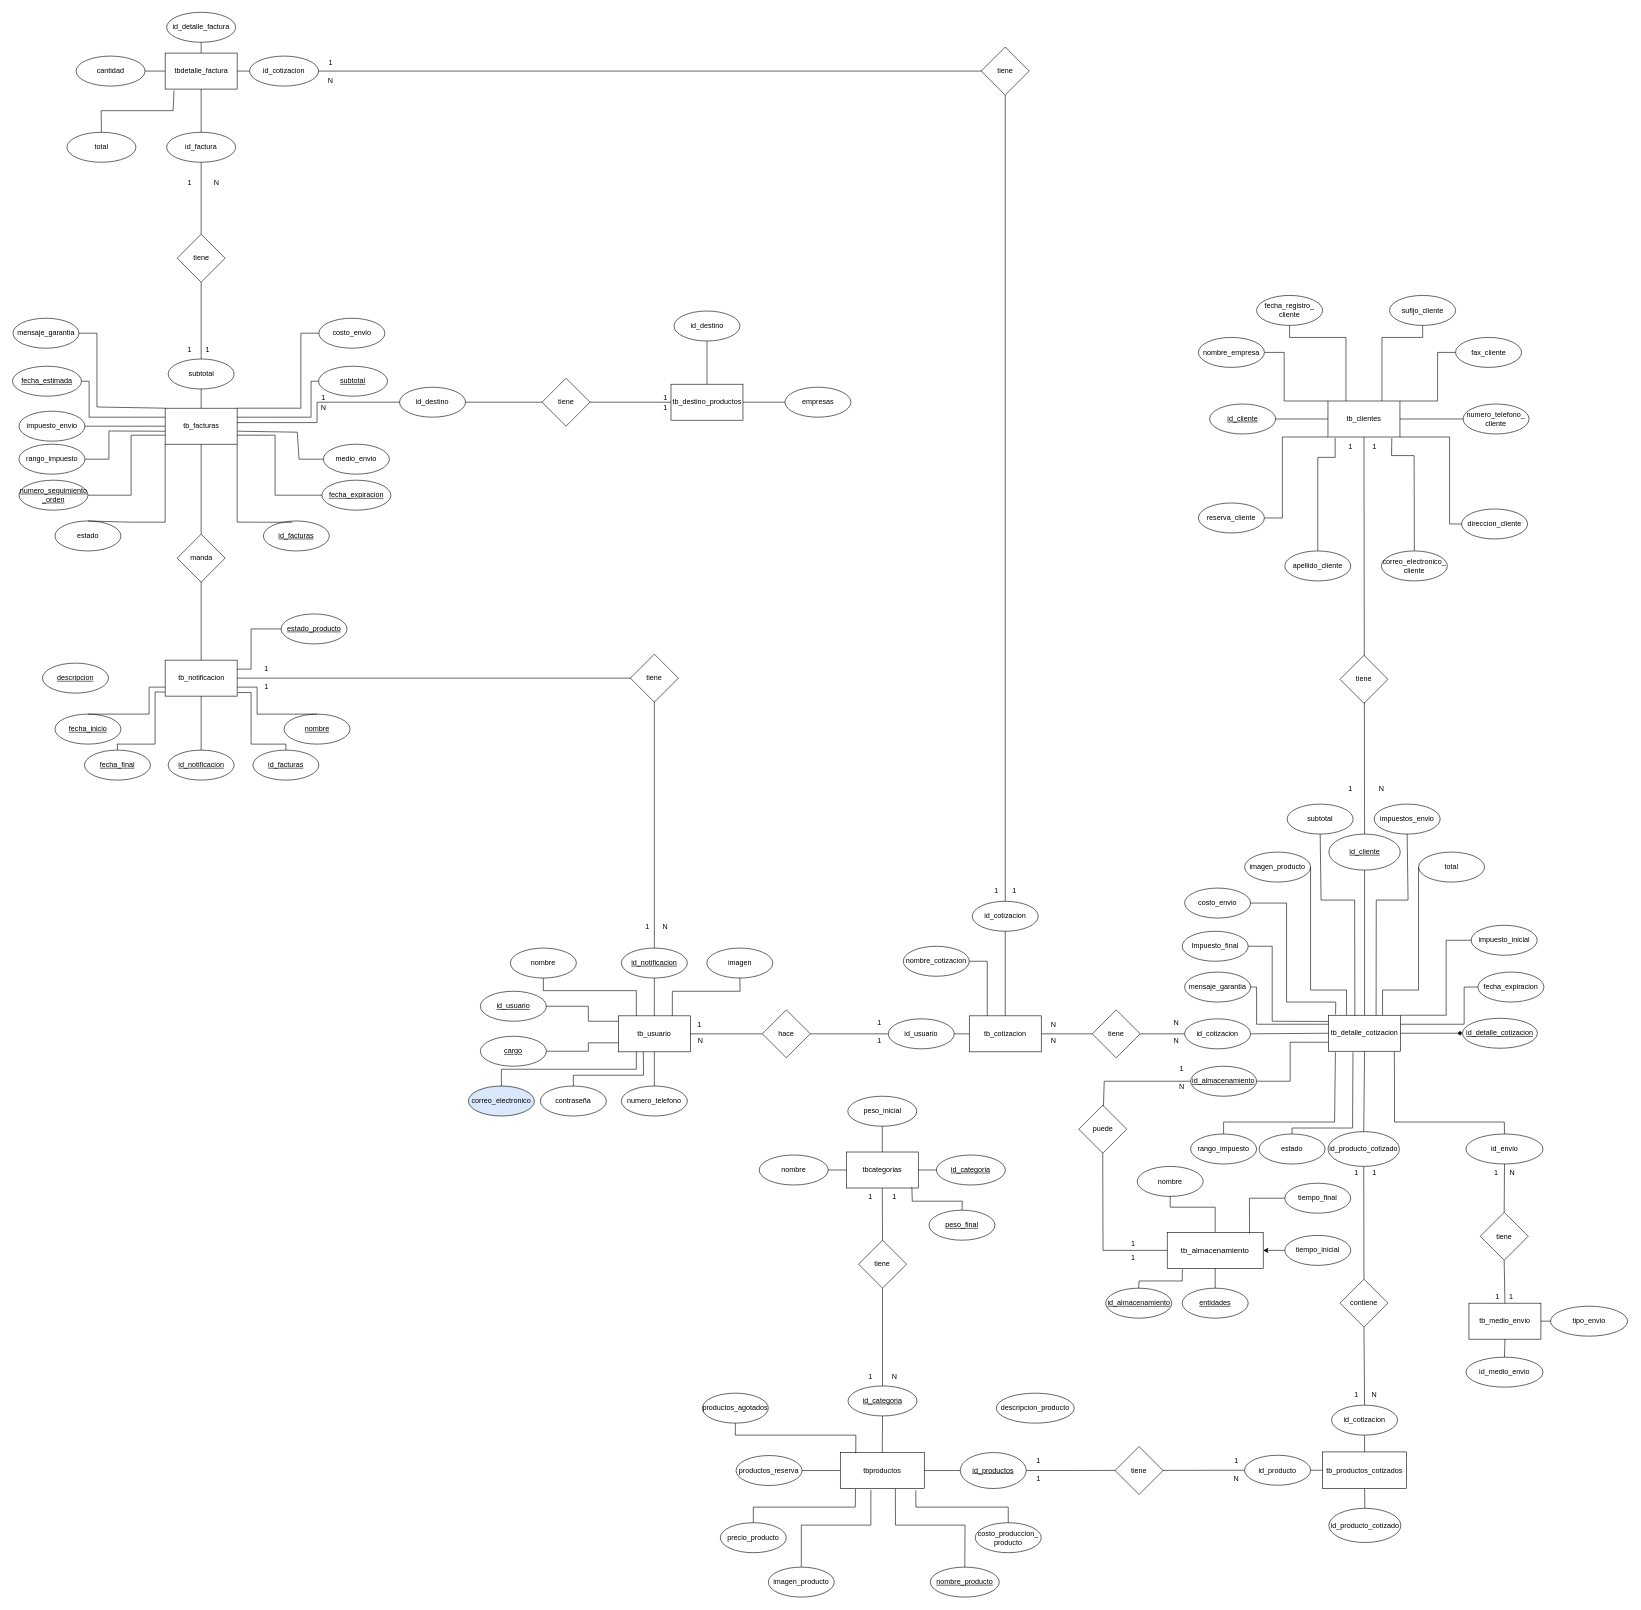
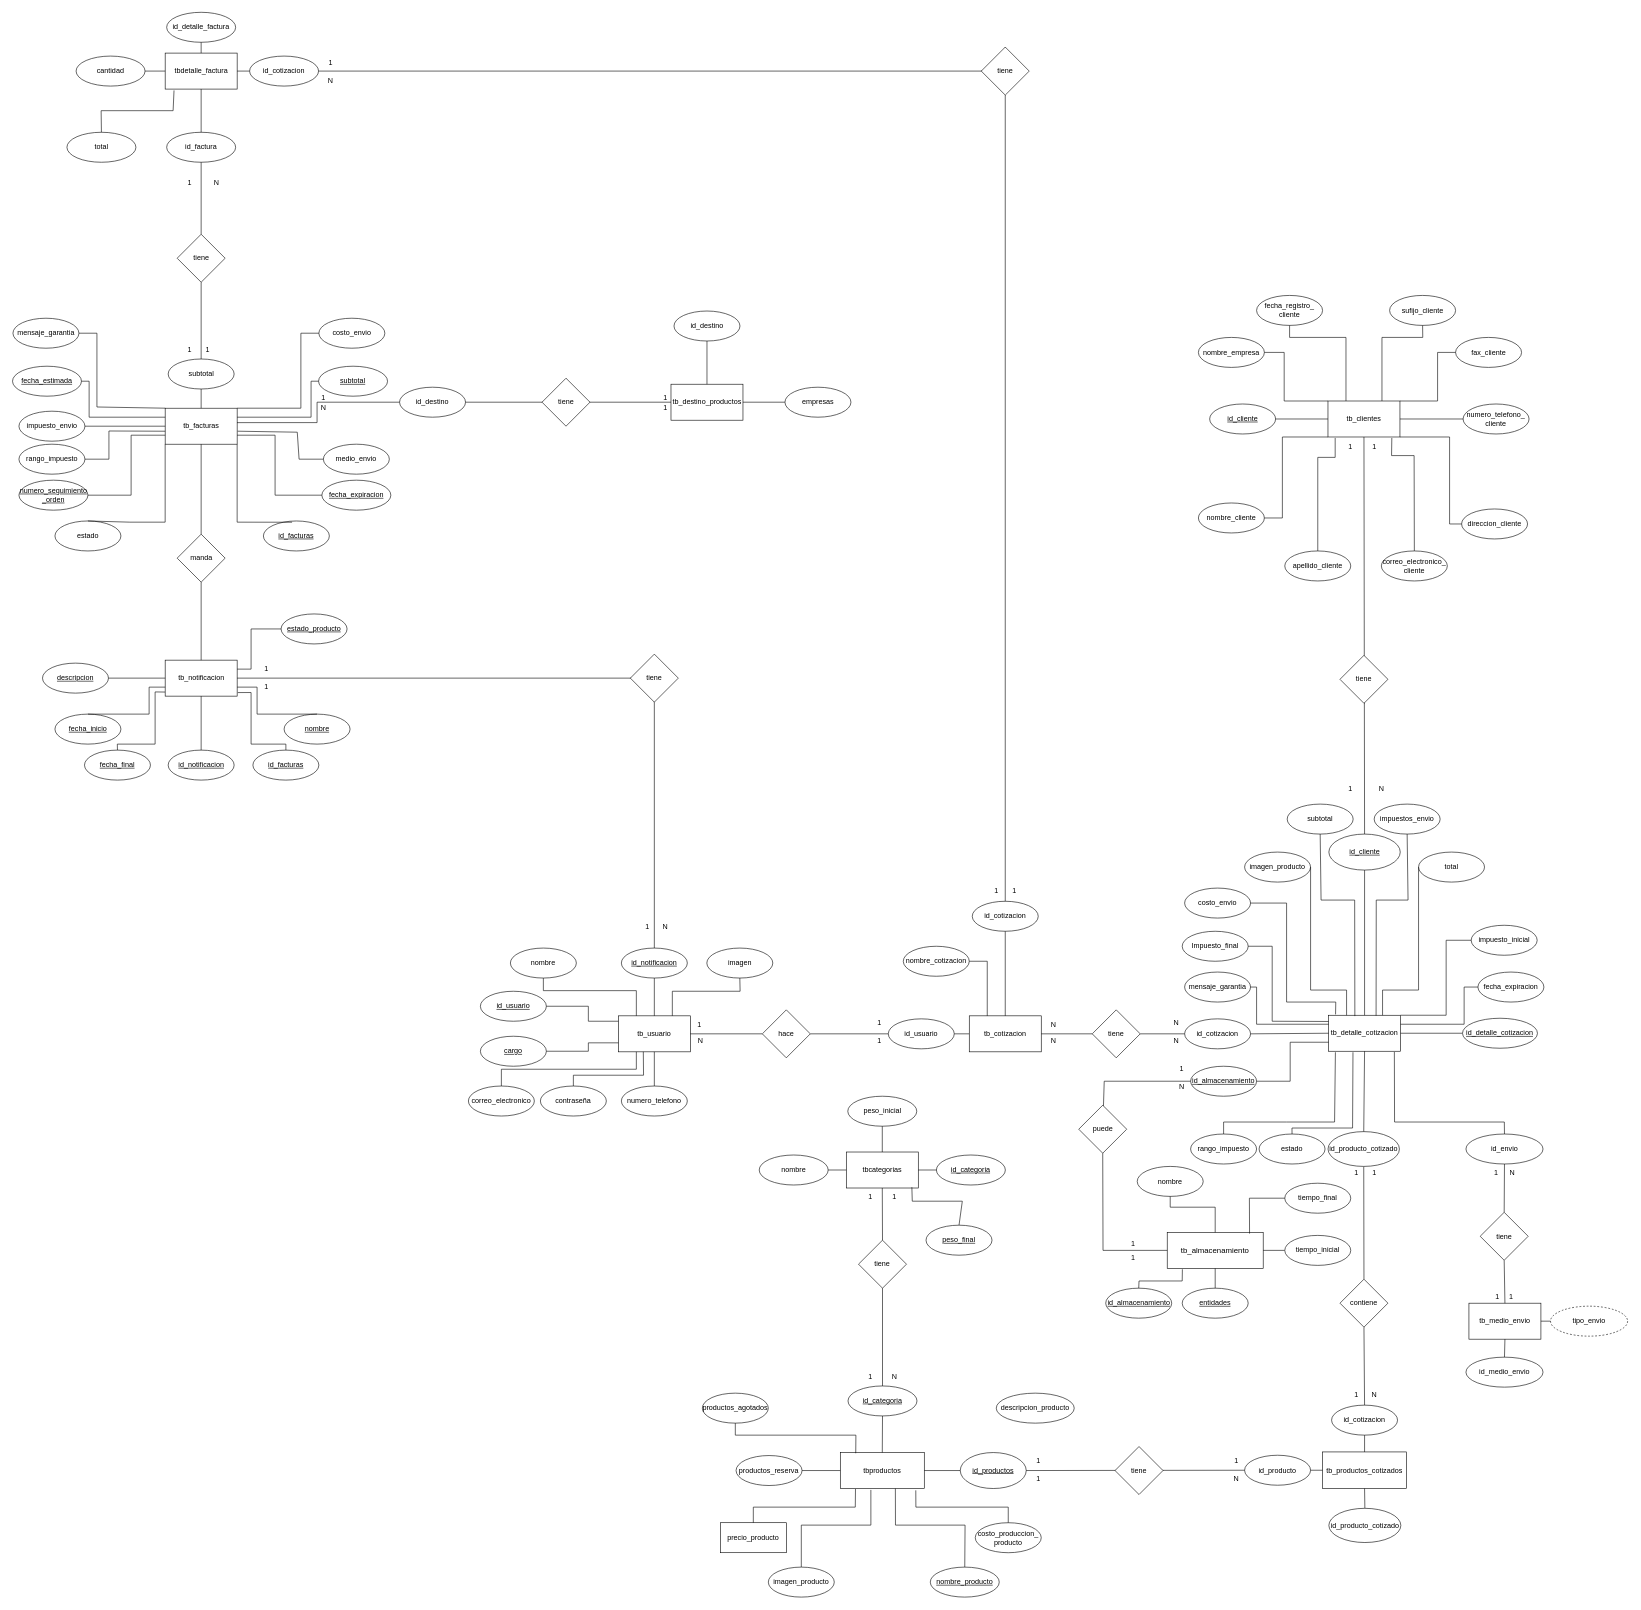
node "reserva_cliente": label "reserva_cliente" -> "nombre_cliente"
edge "descripcion" -- "tb_notificacion": added
edge "tb_detalle_cotizacion" -> "id_detalle_cotizacion": arrowhead diamond -> none
node "correo_electronico": fillcolor #dae8fc -> #ffffff
node "peso_final": moved (962, 1226) -> (959, 1241)
edge "tiempo_inicial" -> "tb_almacenamiento": arrowhead classic -> none
node "tipo_envio": style solid -> dashed
node "precio_producto": shape ellipse -> rectangle
